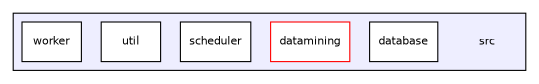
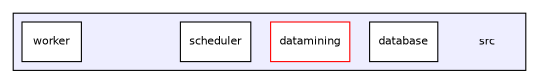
node "util": removed
